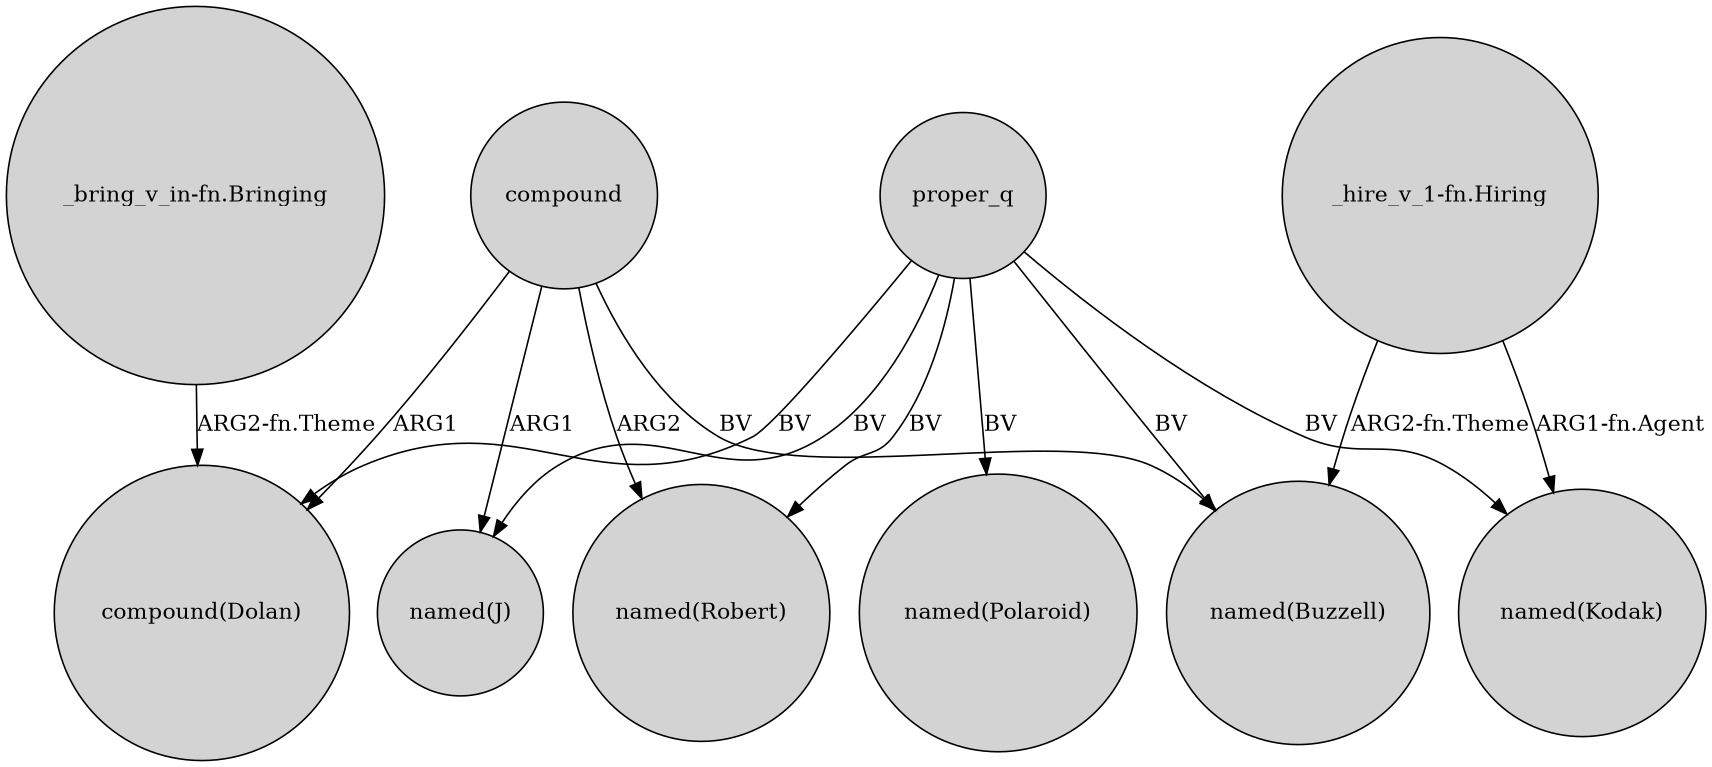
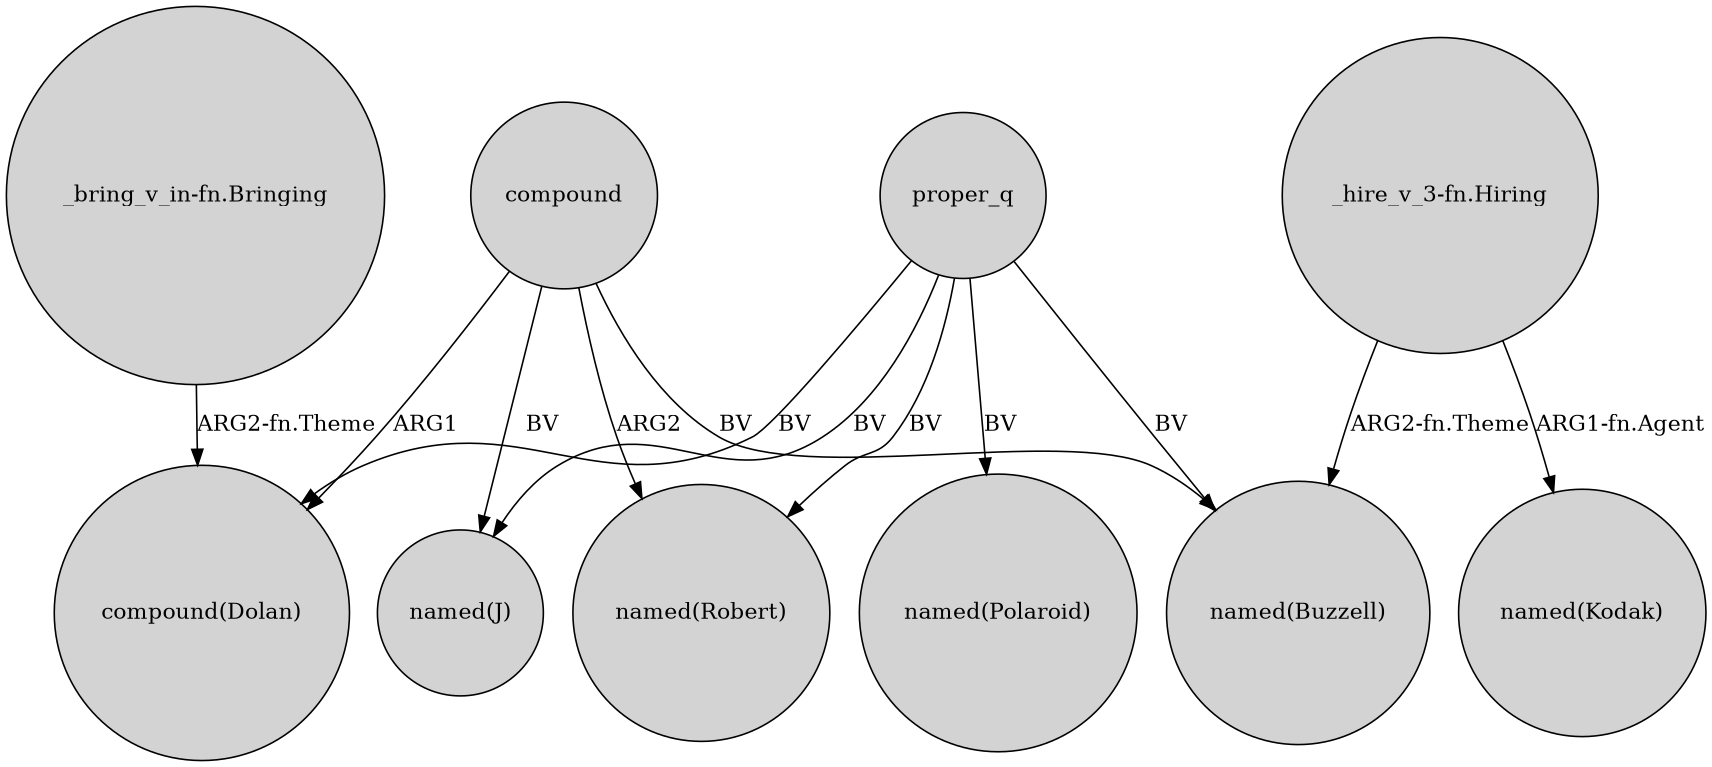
node "_hire_v_1-fn.Hiring": label "_hire_v_1-fn.Hiring" -> "_hire_v_3-fn.Hiring"
edge "proper_q" -> "named(Kodak)": removed, label "BV"
edge "compound" -> "named(J)": label "ARG1" -> "BV"
